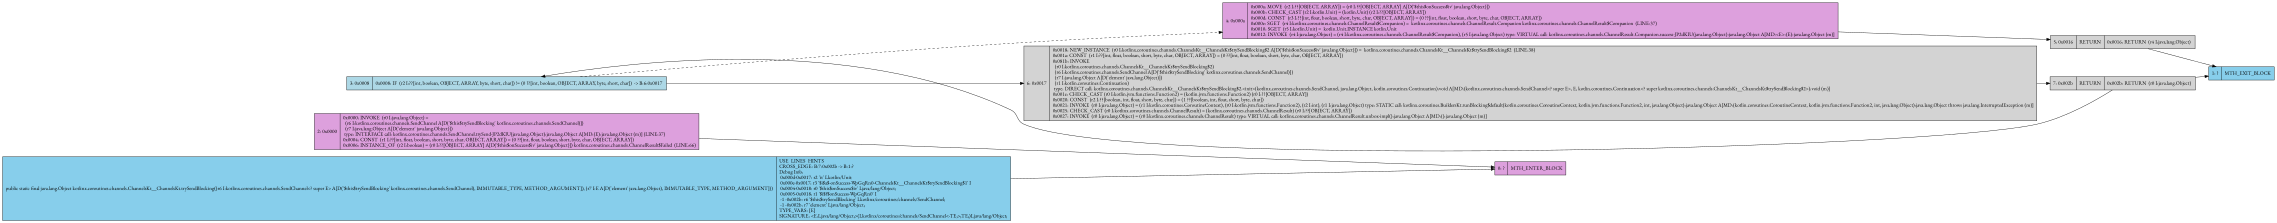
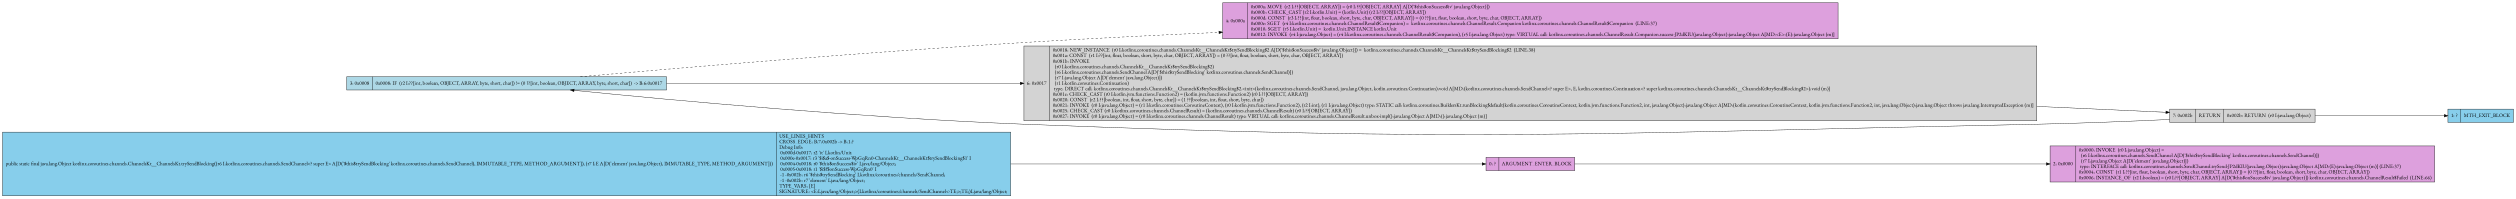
node "5: 0x0016": removed
edge "2: 0x0000" -> "0: ?": reversed
node "0: ?": text "MTH_ENTER_BLOCK" -> "ARGUMENT_ENTER_BLOCK"
